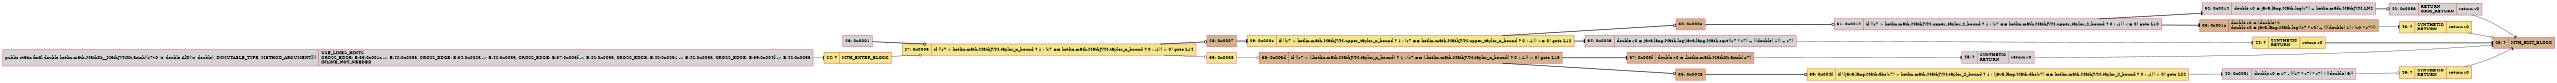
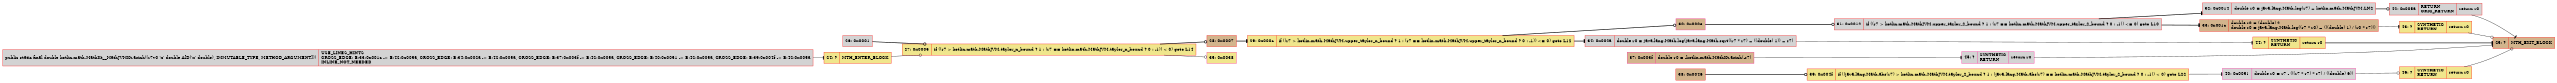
node "25: ?": color deeppink -> red
node "36: 0x003d": removed
edge "46: ?" -> "25: ?": arrowhead tee -> odot
